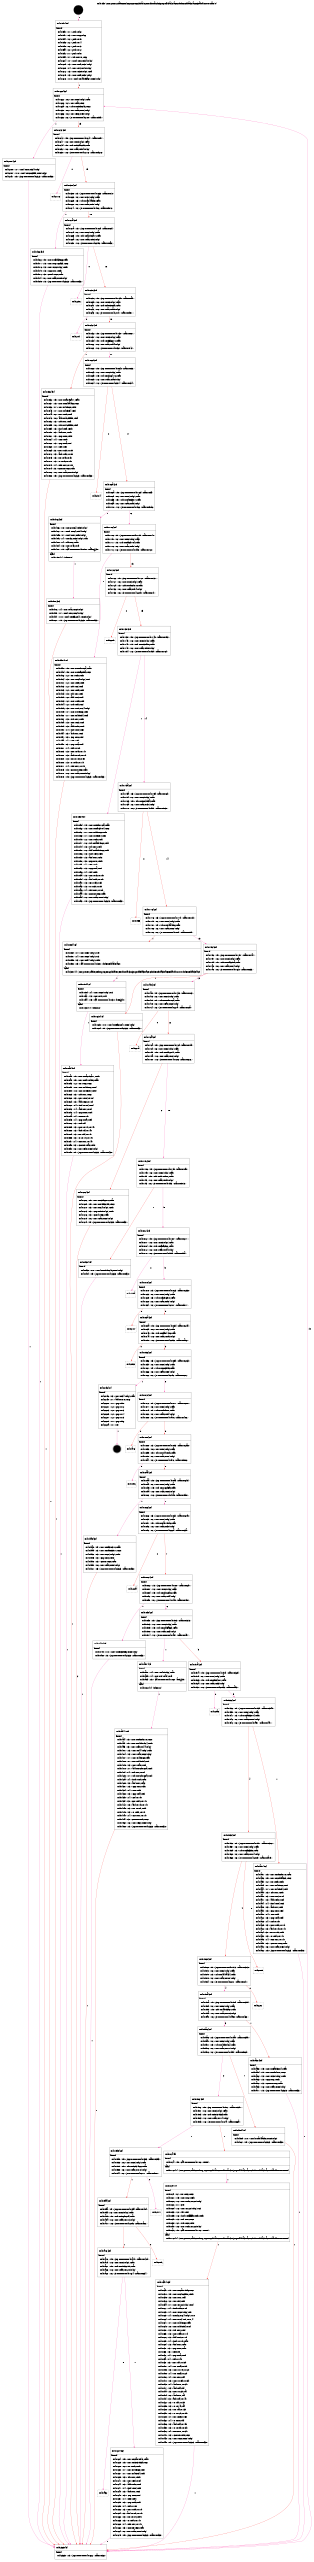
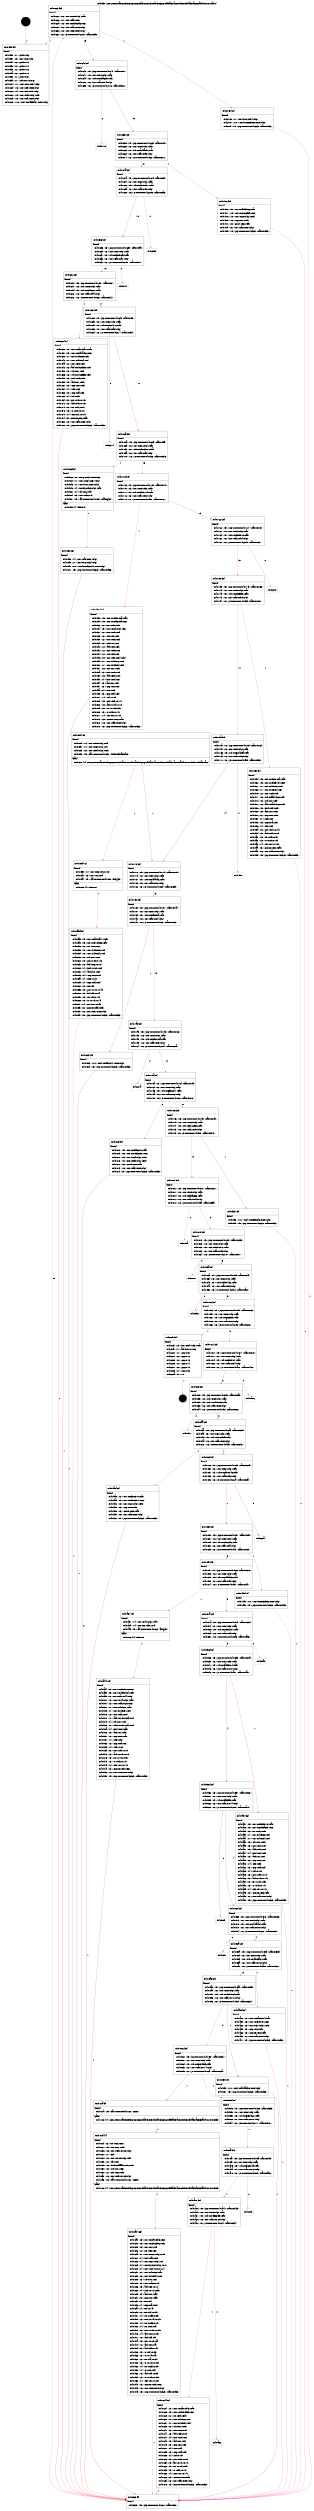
edge "0x4015f0 [50]" -> "0x401622 [32]": reversed
edge "0x401776 [28]" -> "0x401e8d [16]": reversed
node "0x402171": removed
